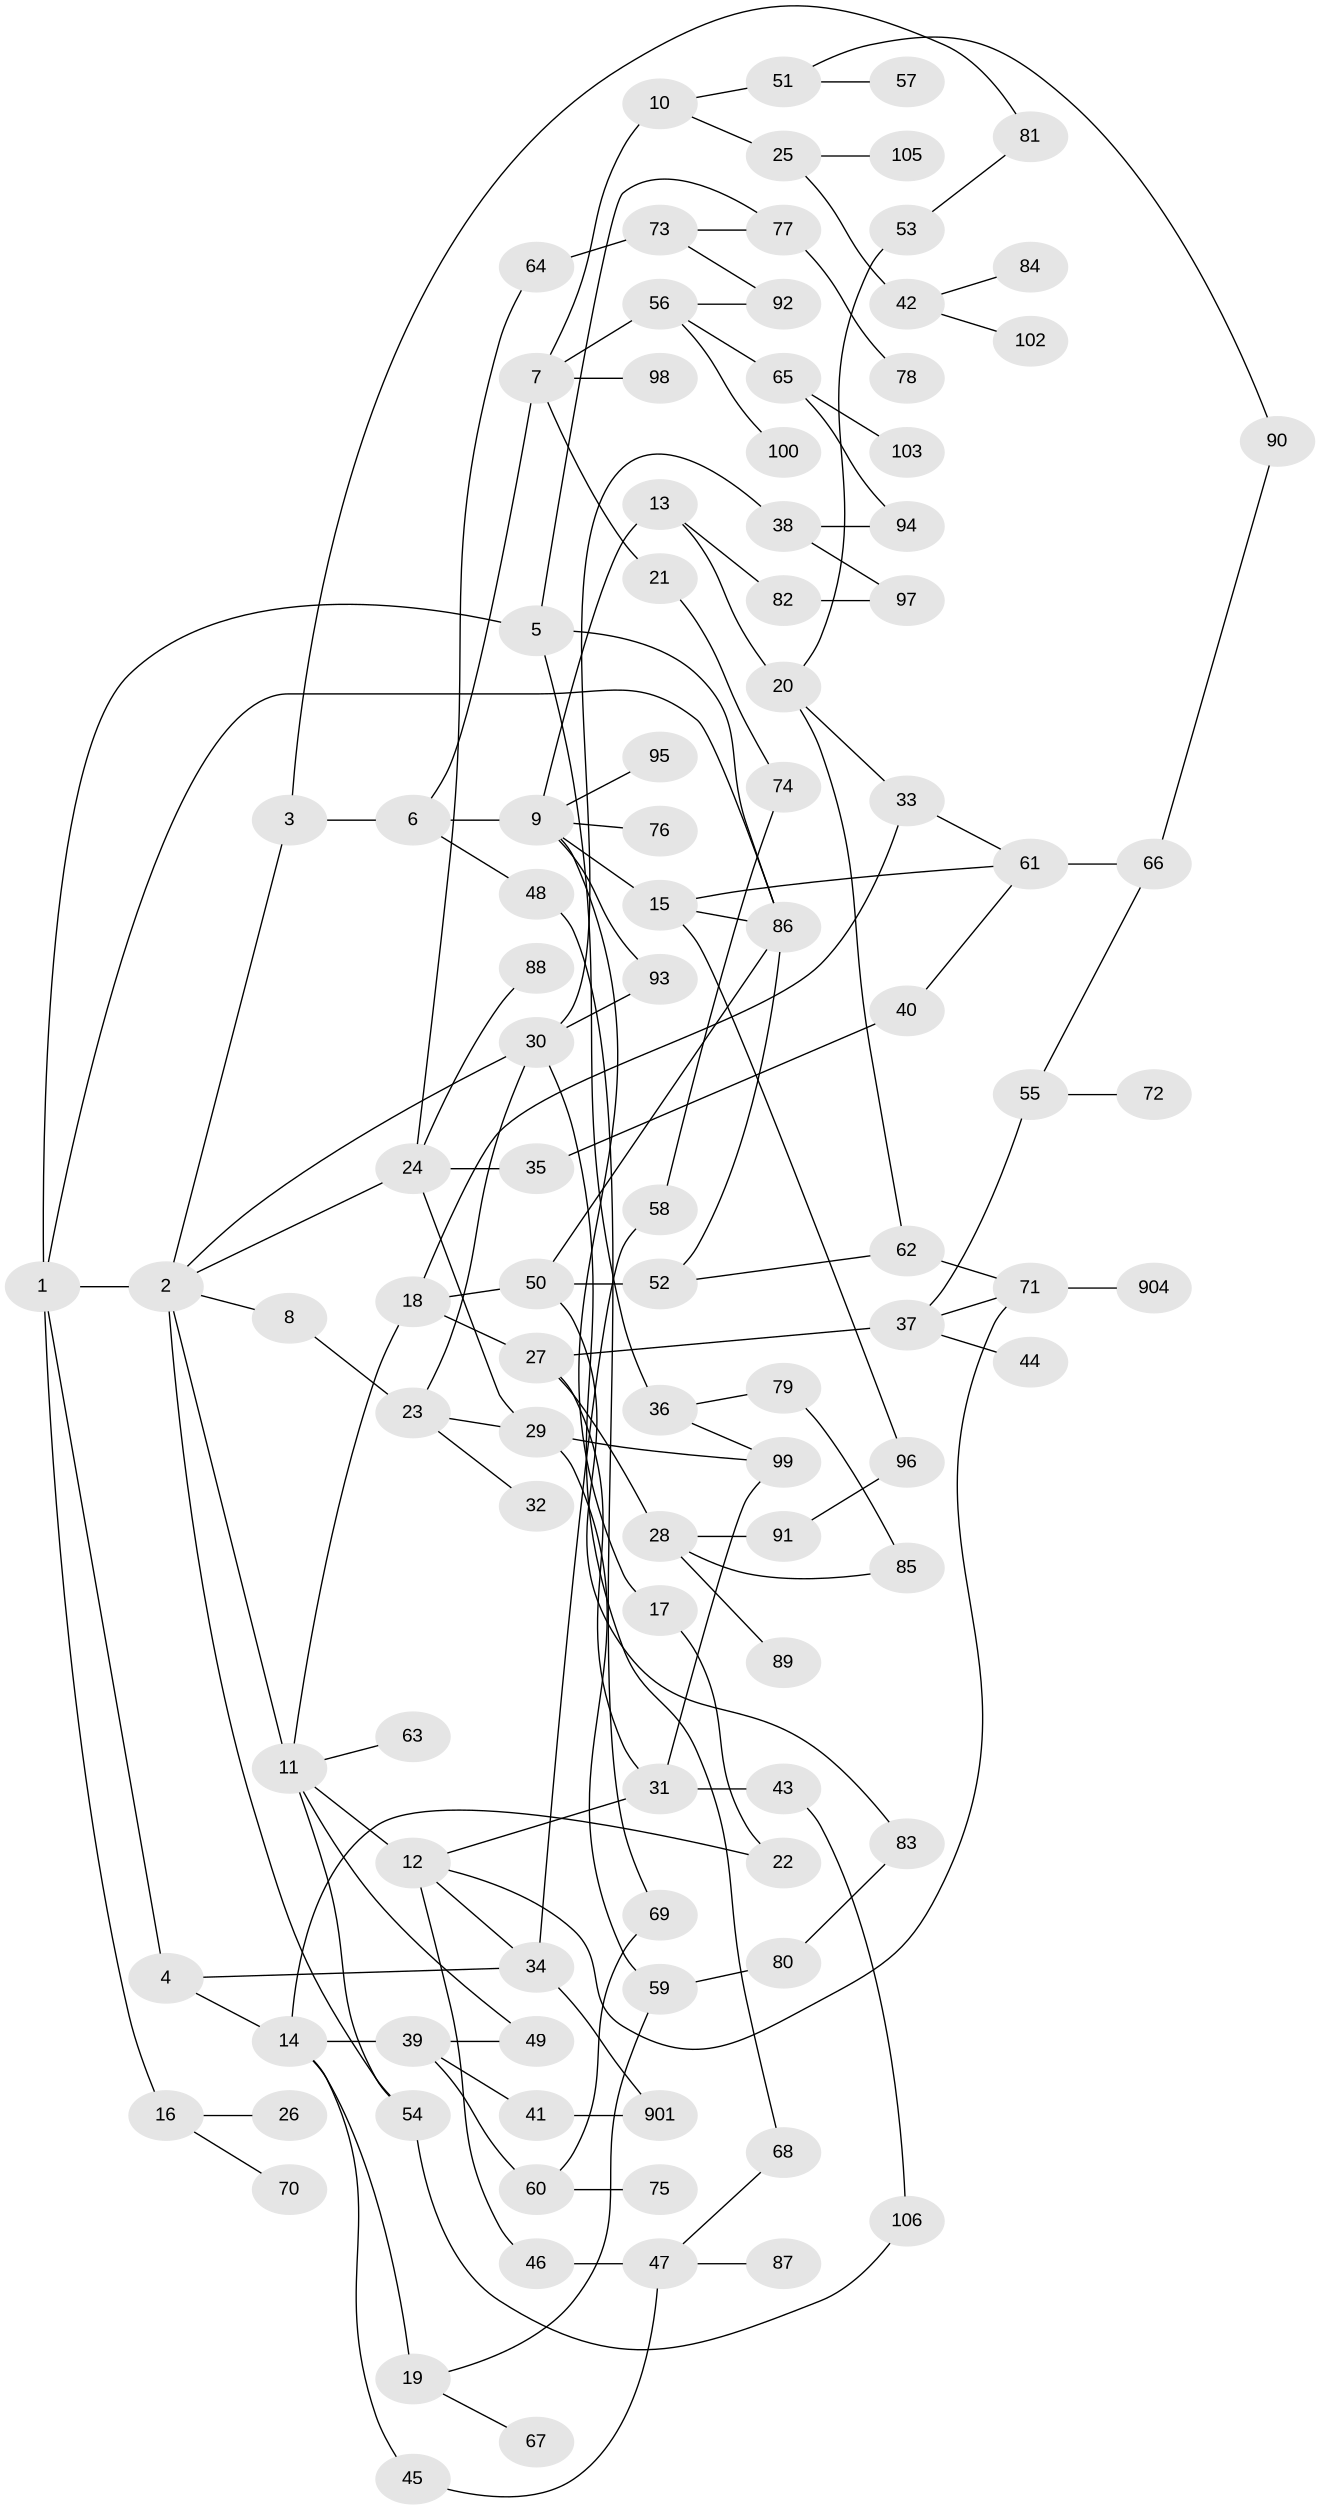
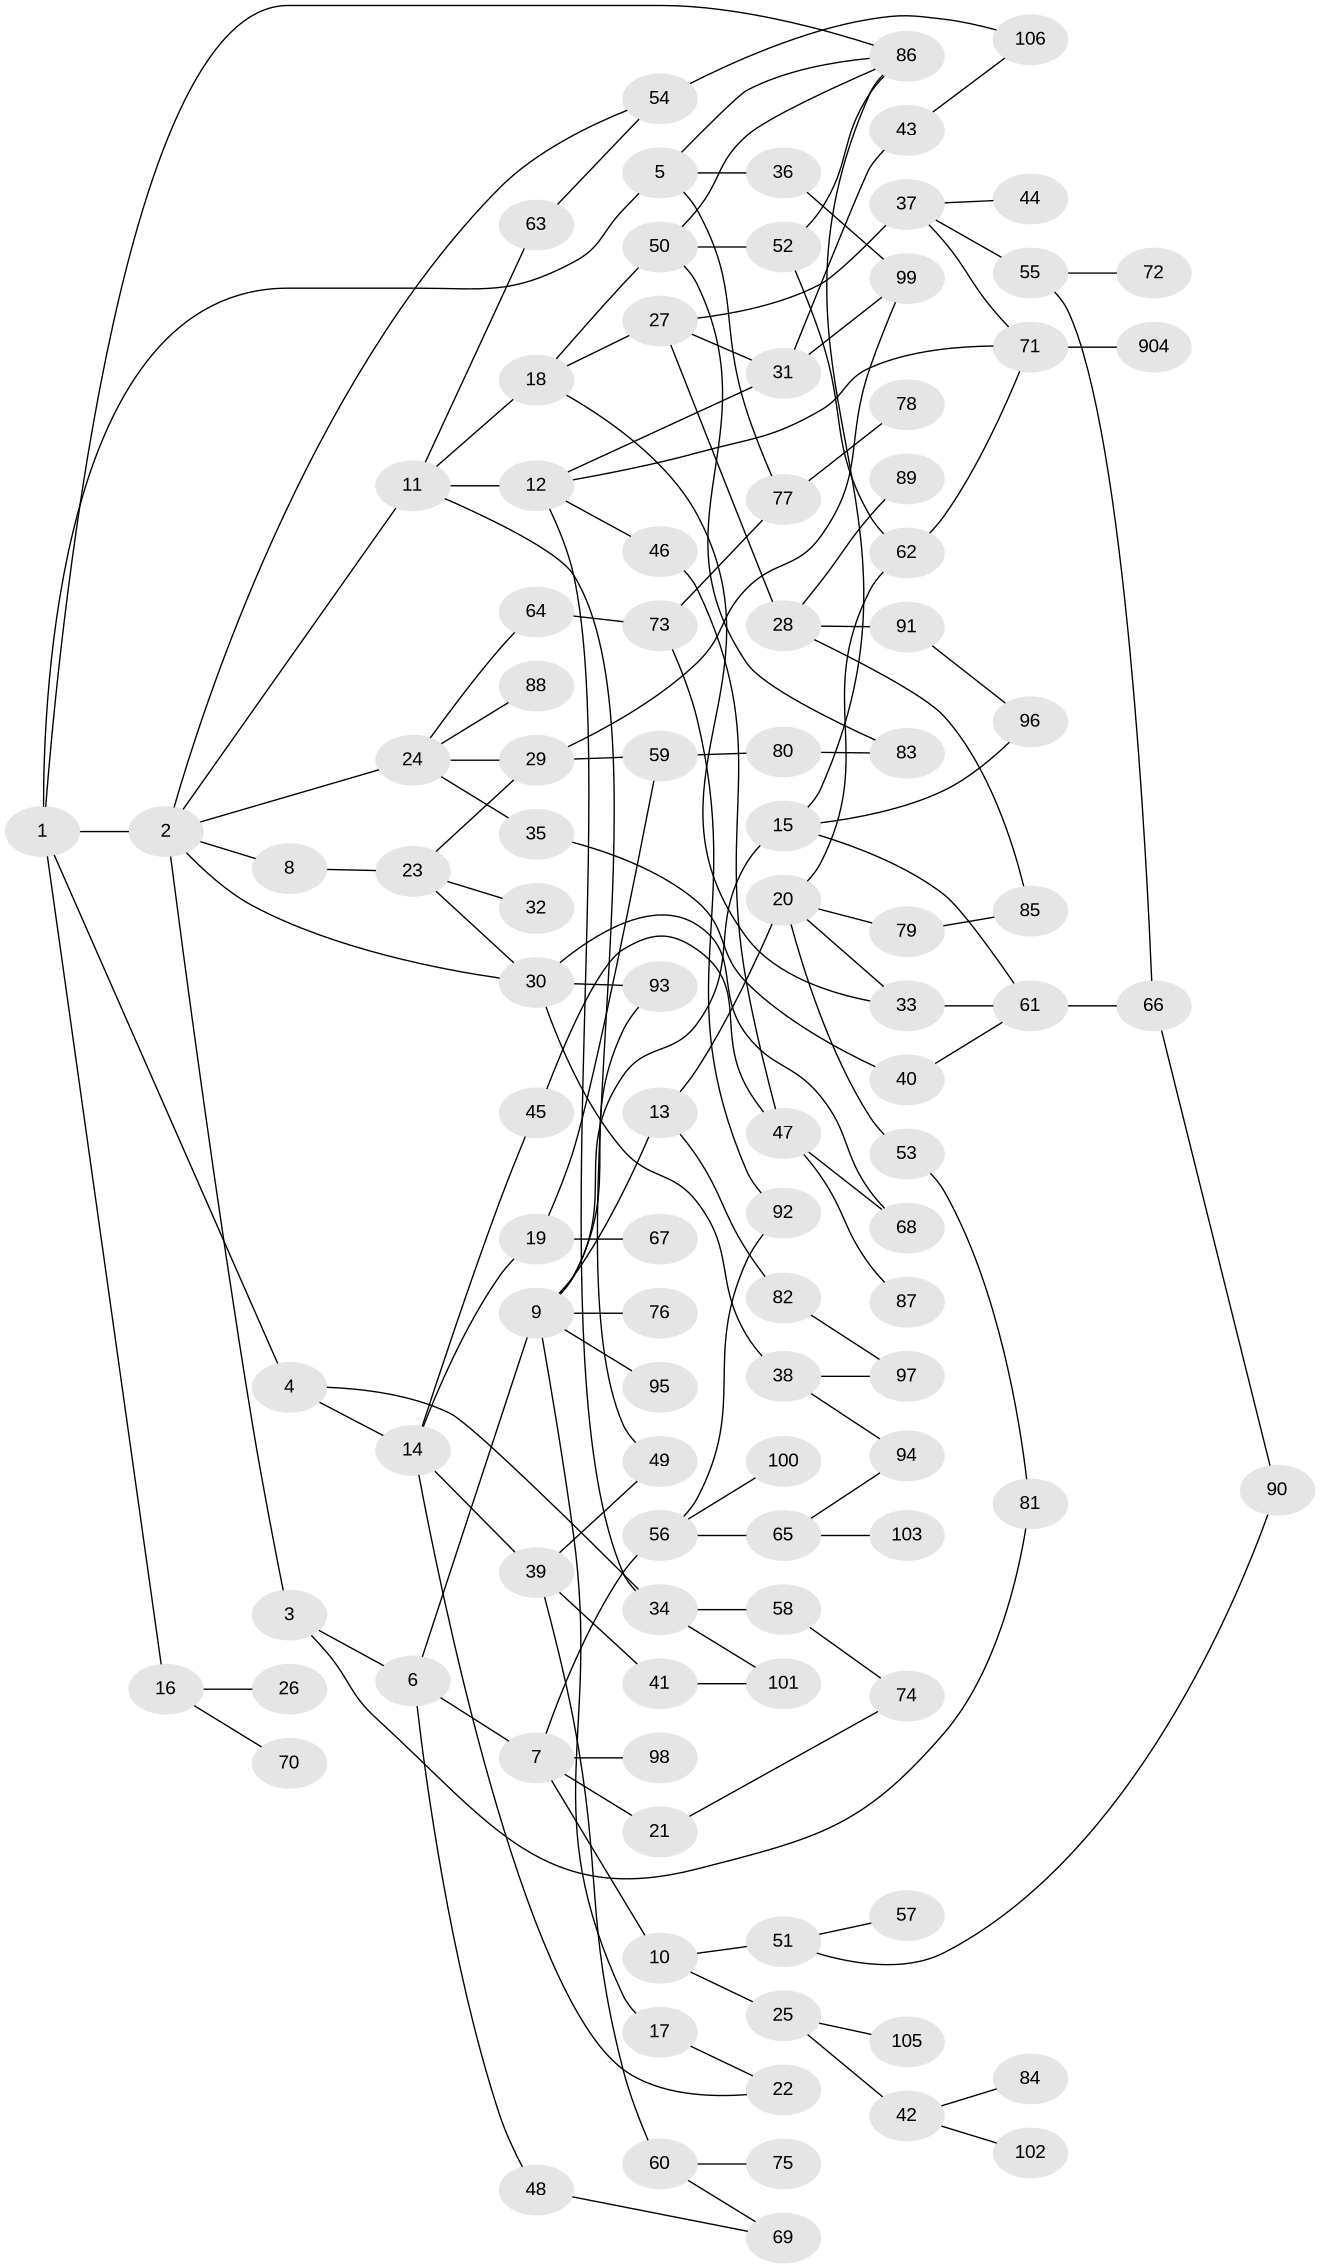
edge "79" -- "36": now "79" -- "20"
edge "11" -- "54": now "63" -- "54"
node "901": label "901" -> "101"
